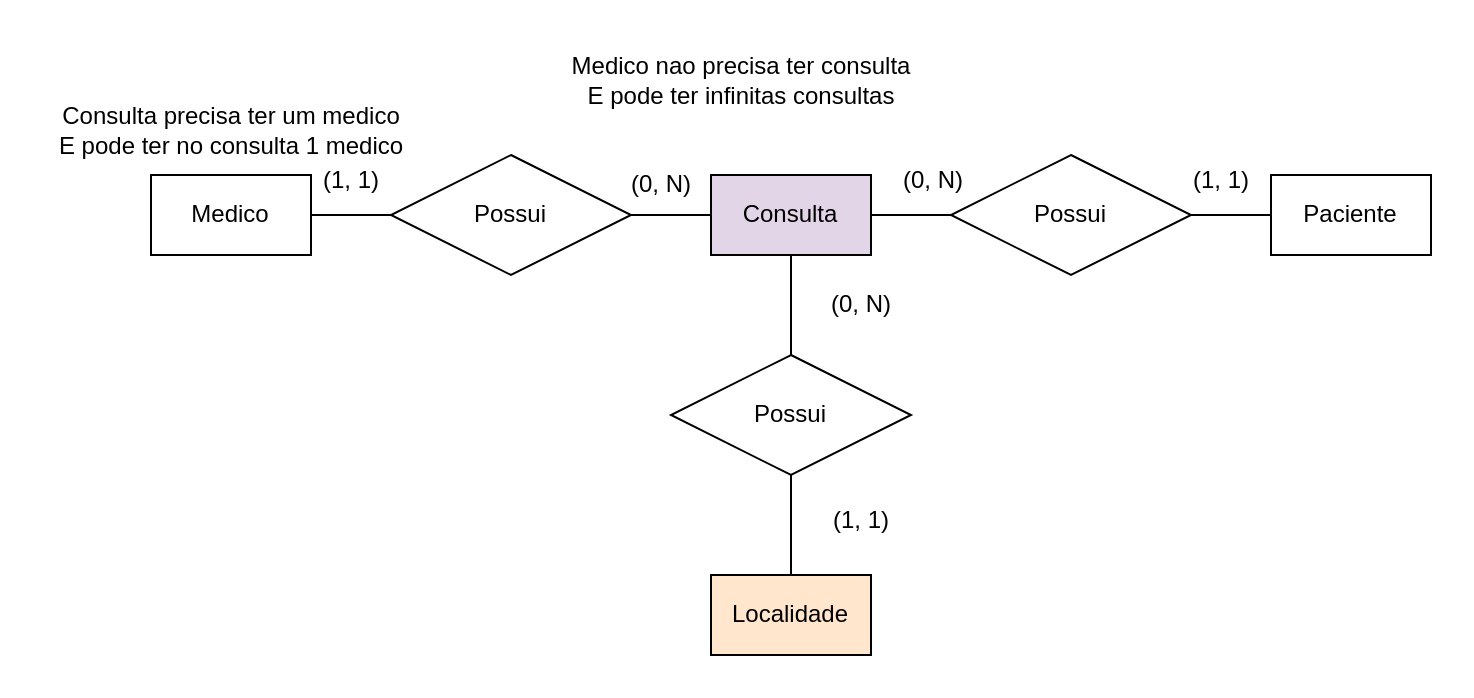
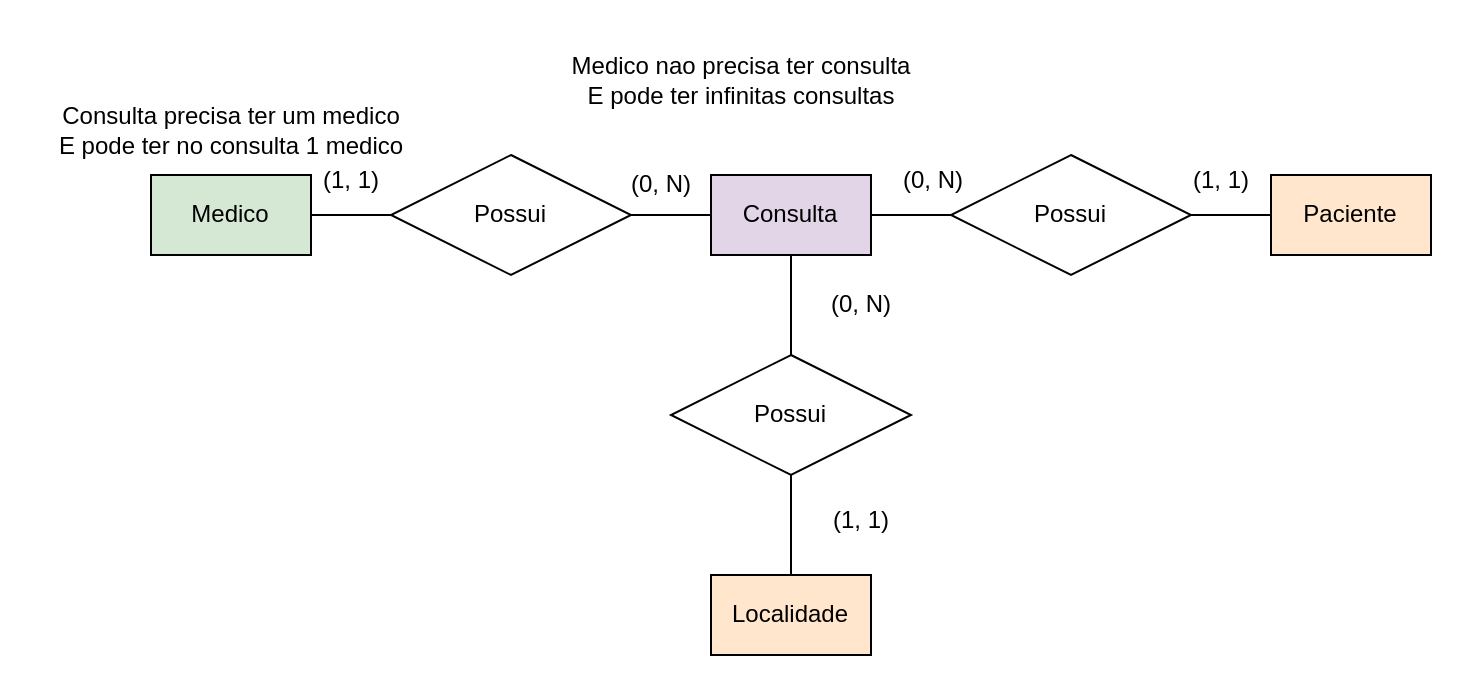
node "Medico": fillcolor #ffffff -> #d5e8d4
node "Paciente": fillcolor #ffffff -> #ffe6cc
